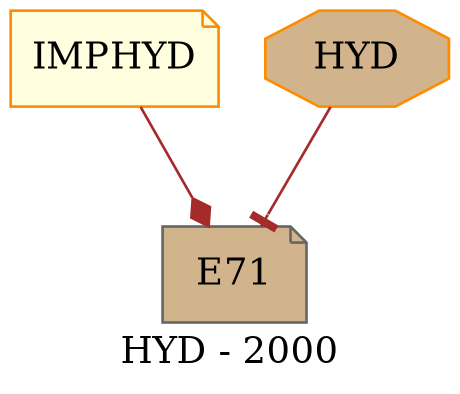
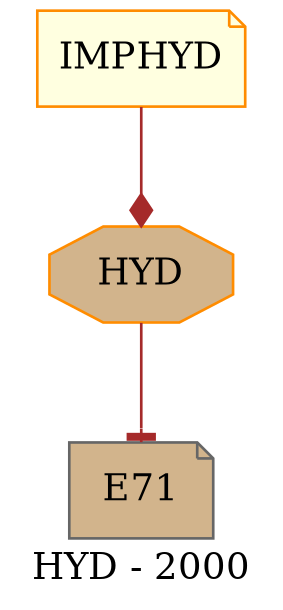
edge "IMPHYD" -> "E71": now "IMPHYD" -> "HYD"
